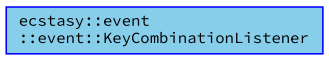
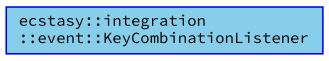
node "ecstasy::event ::event::KeyCombinationListener": label "ecstasy::event ::event::KeyCombinationListener" -> "ecstasy::integration ::event::KeyCombinationListener"
